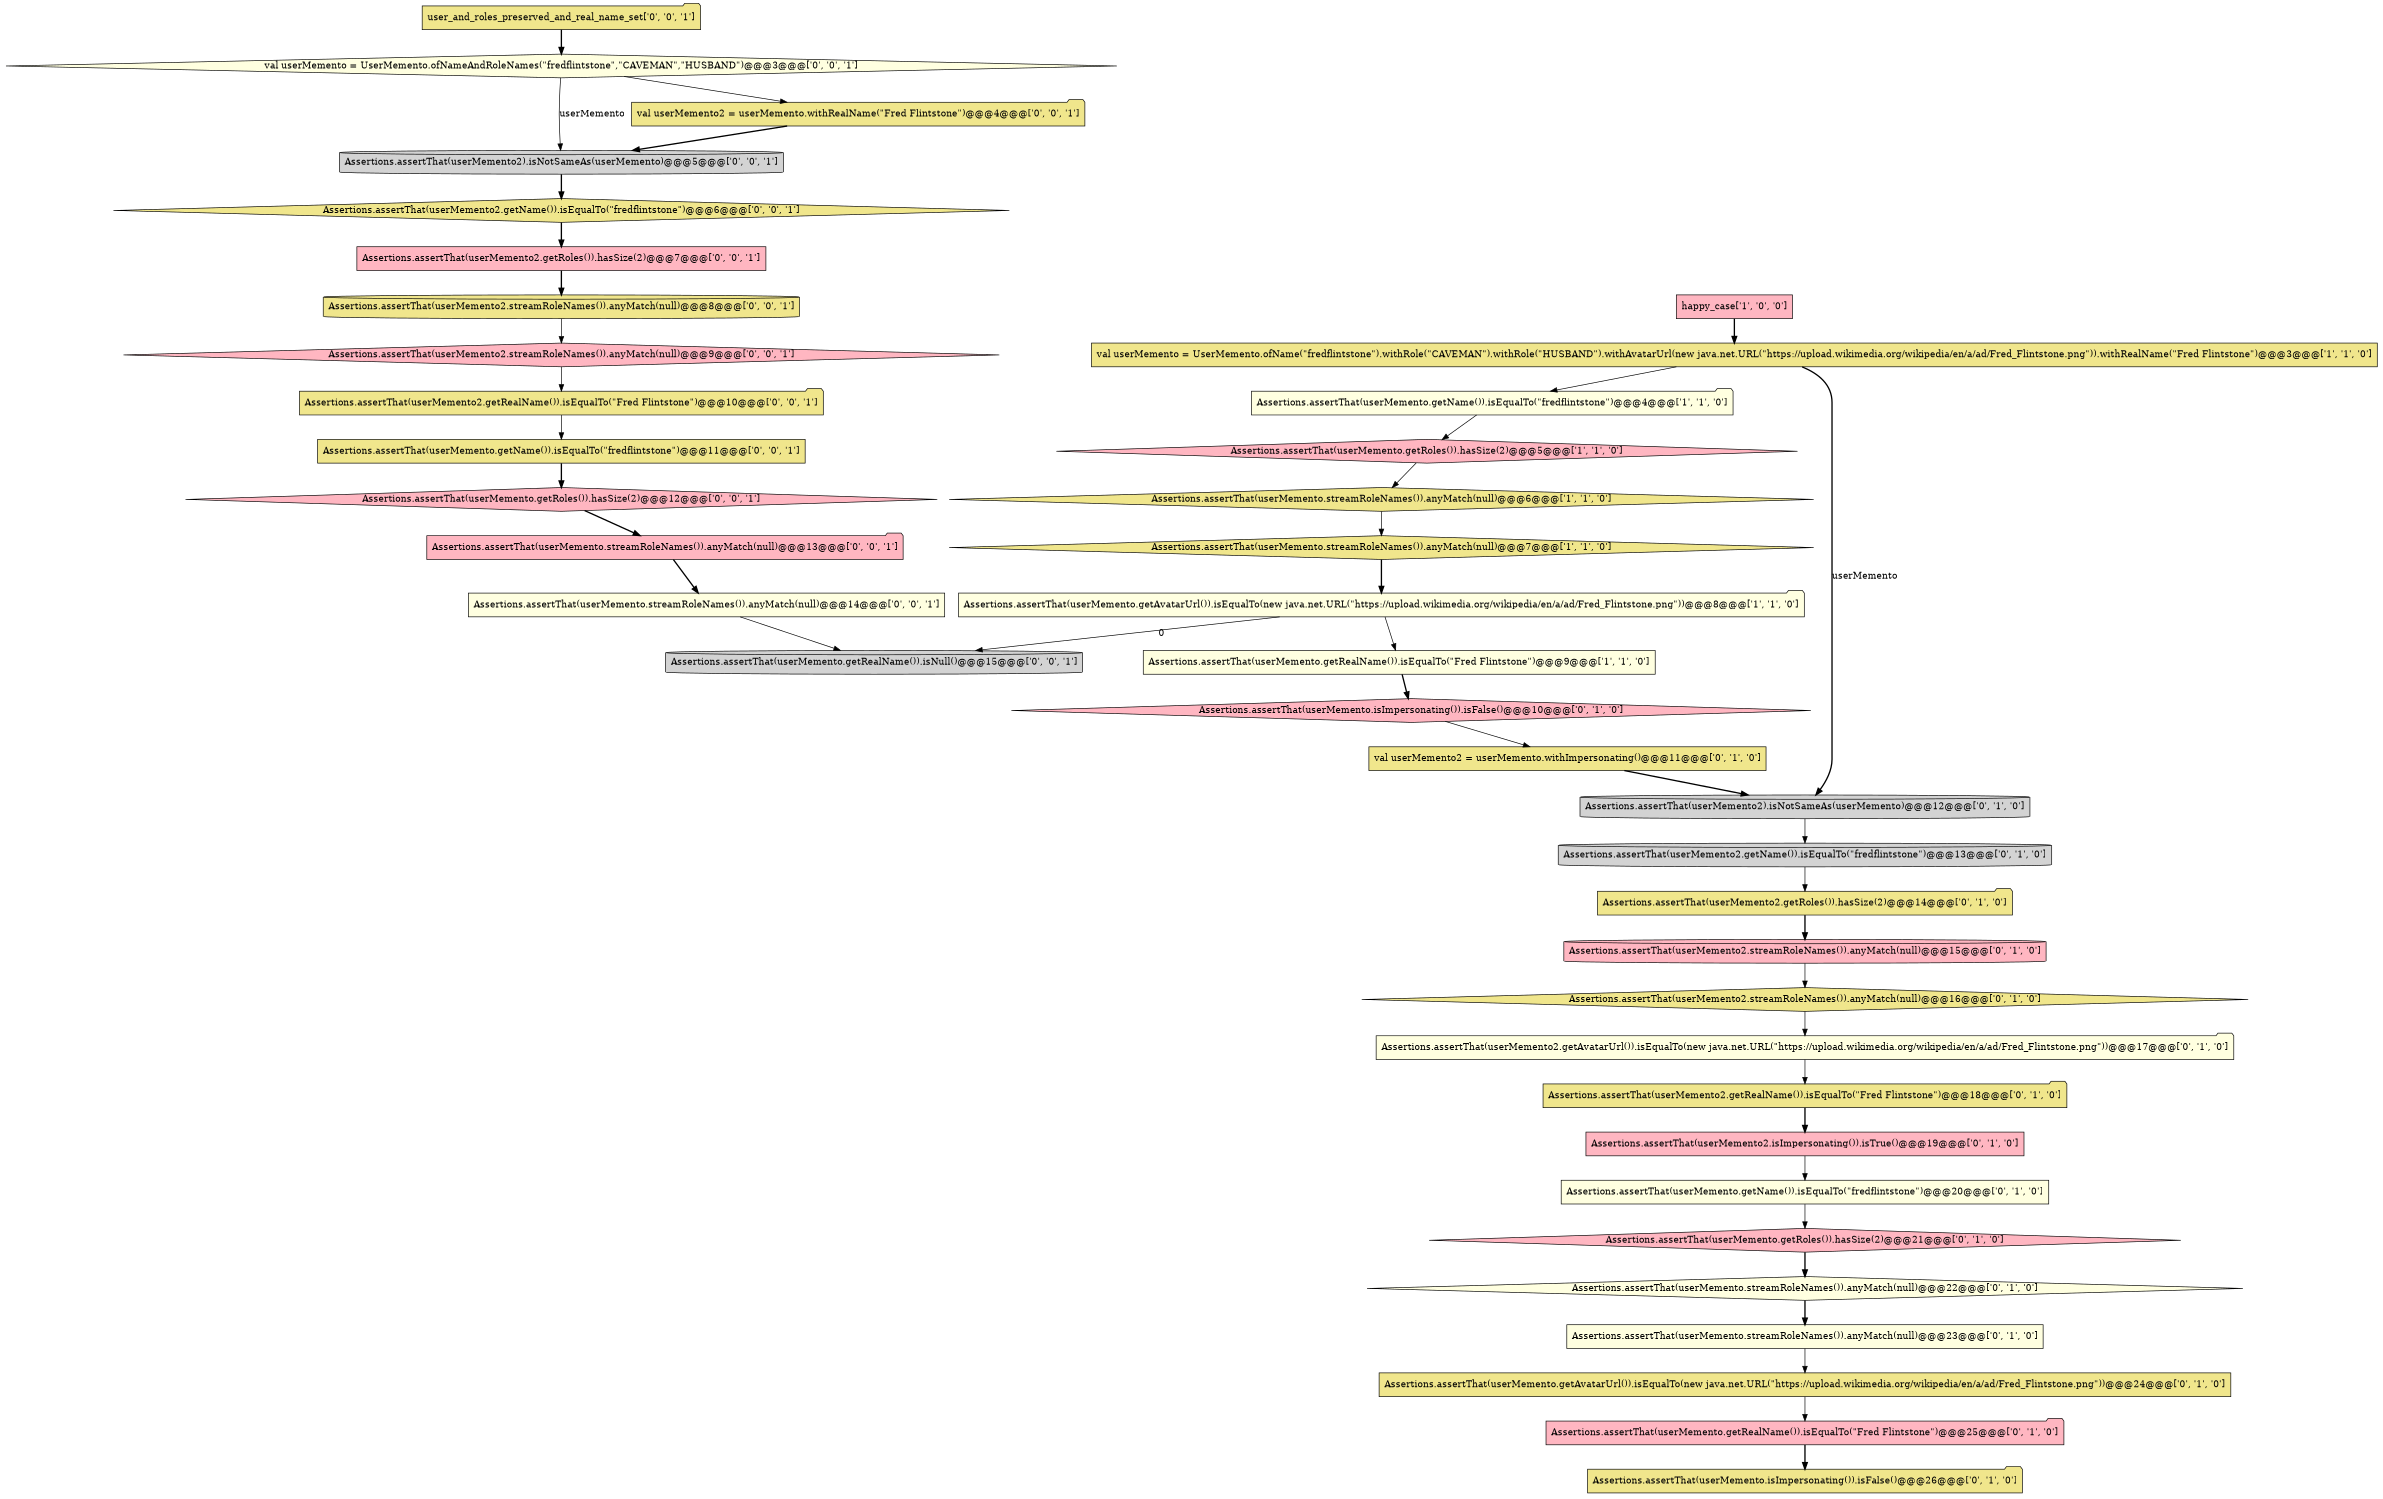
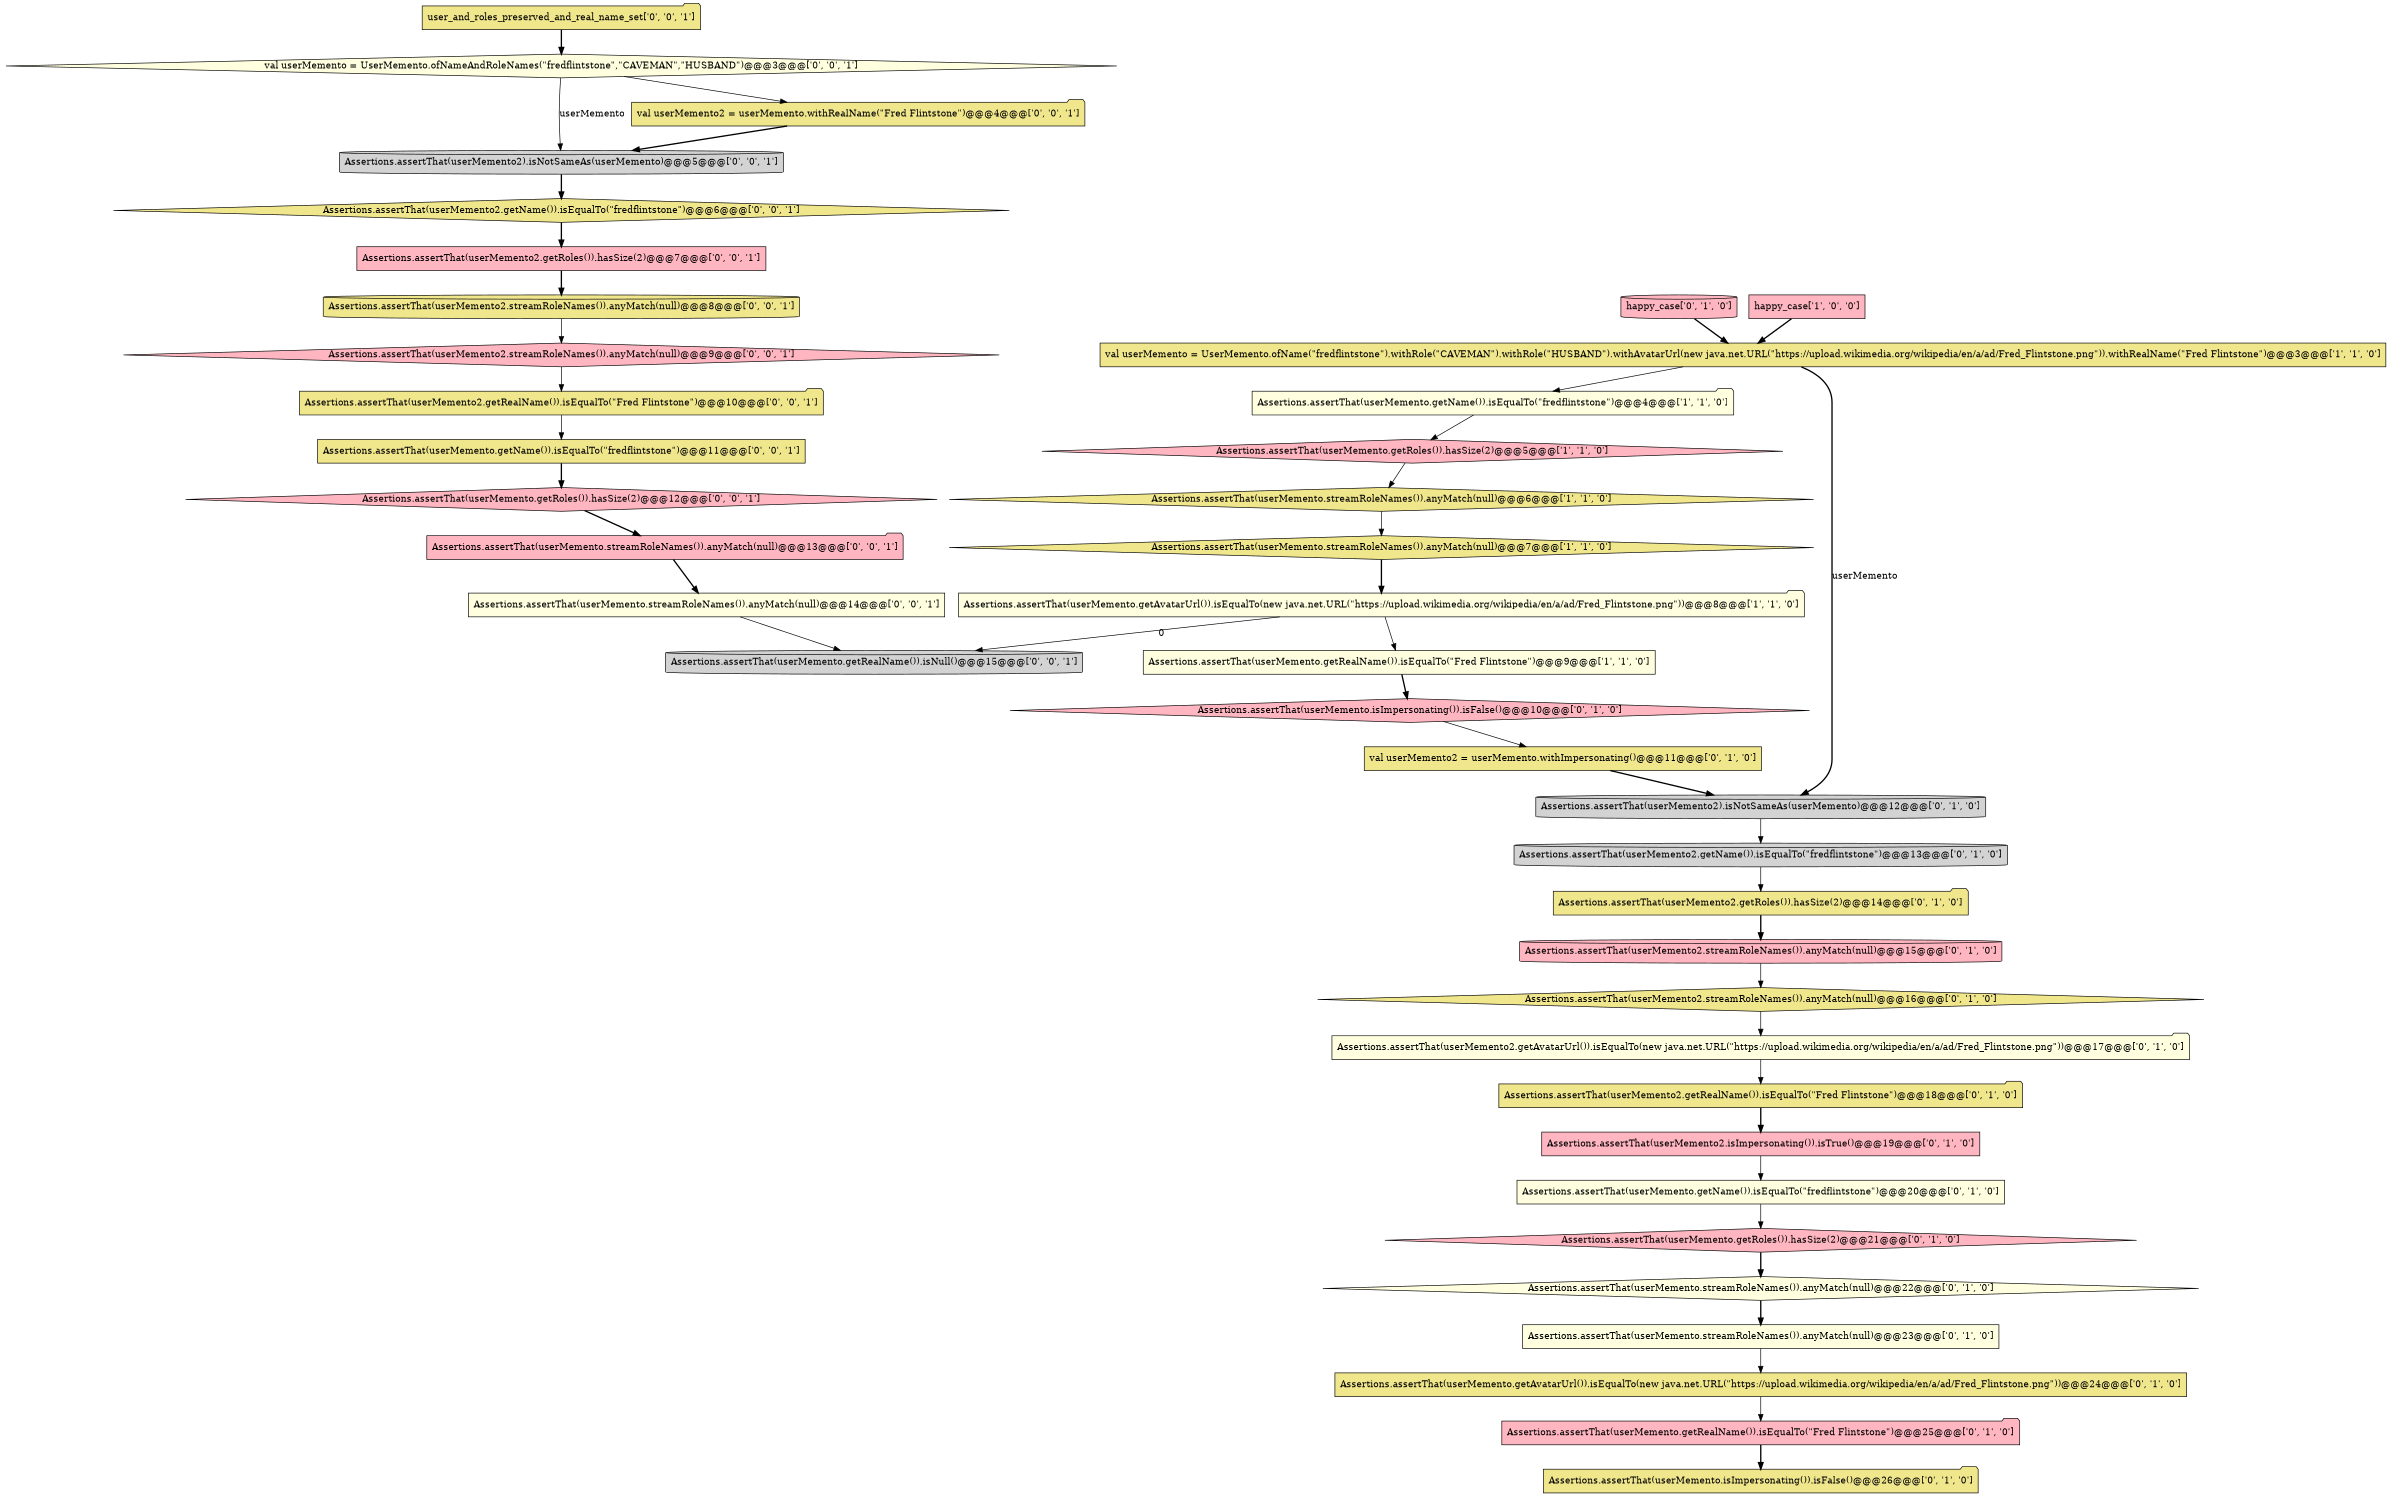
node "happy_case['0', '1', '0']": added
